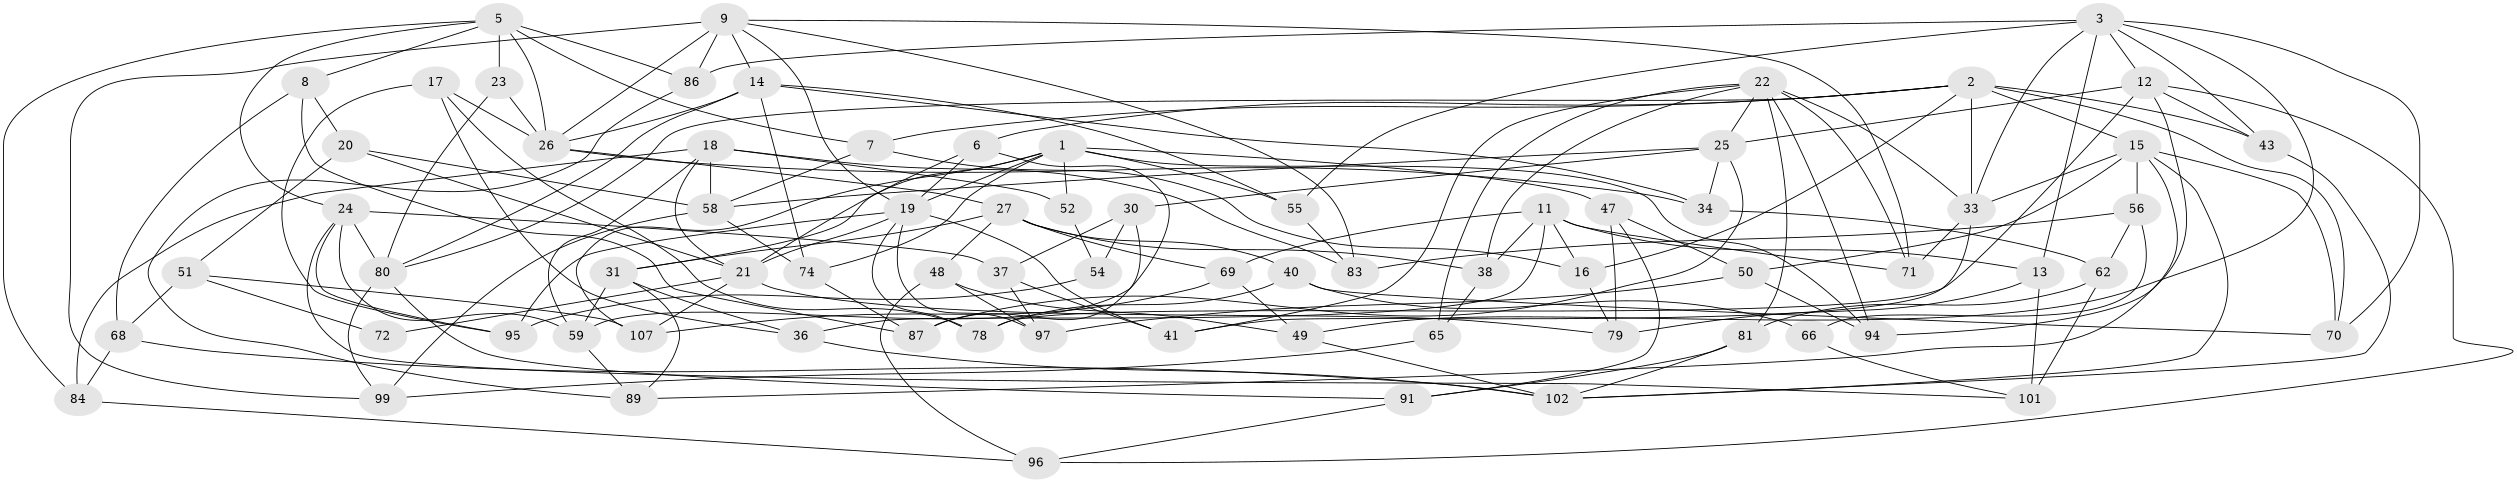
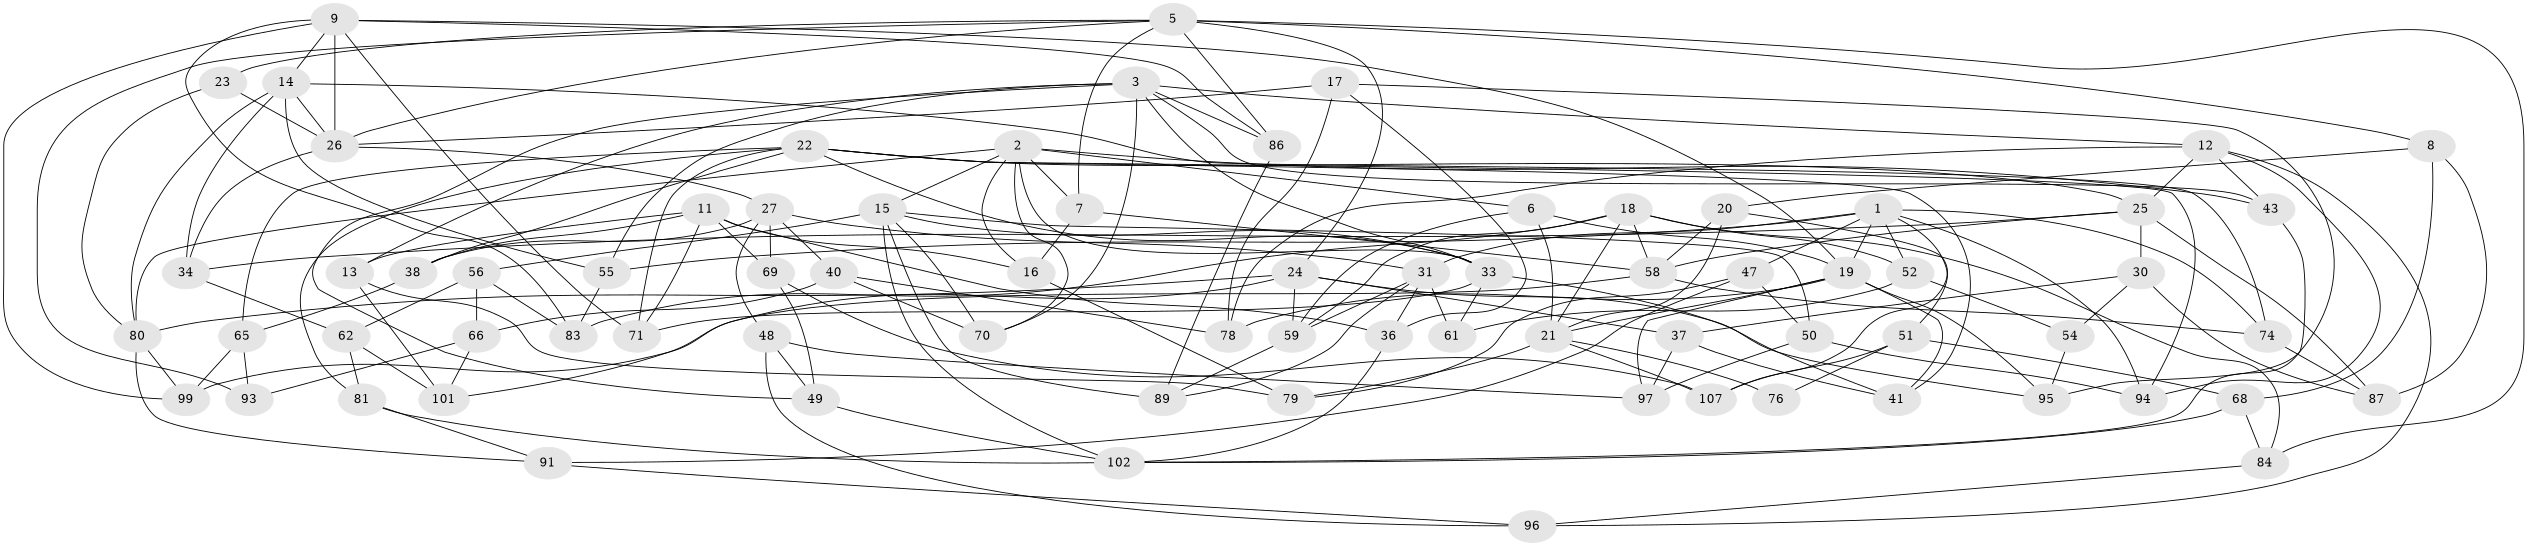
node "72": label "72" -> "76"
node "61": added
node "93": added
